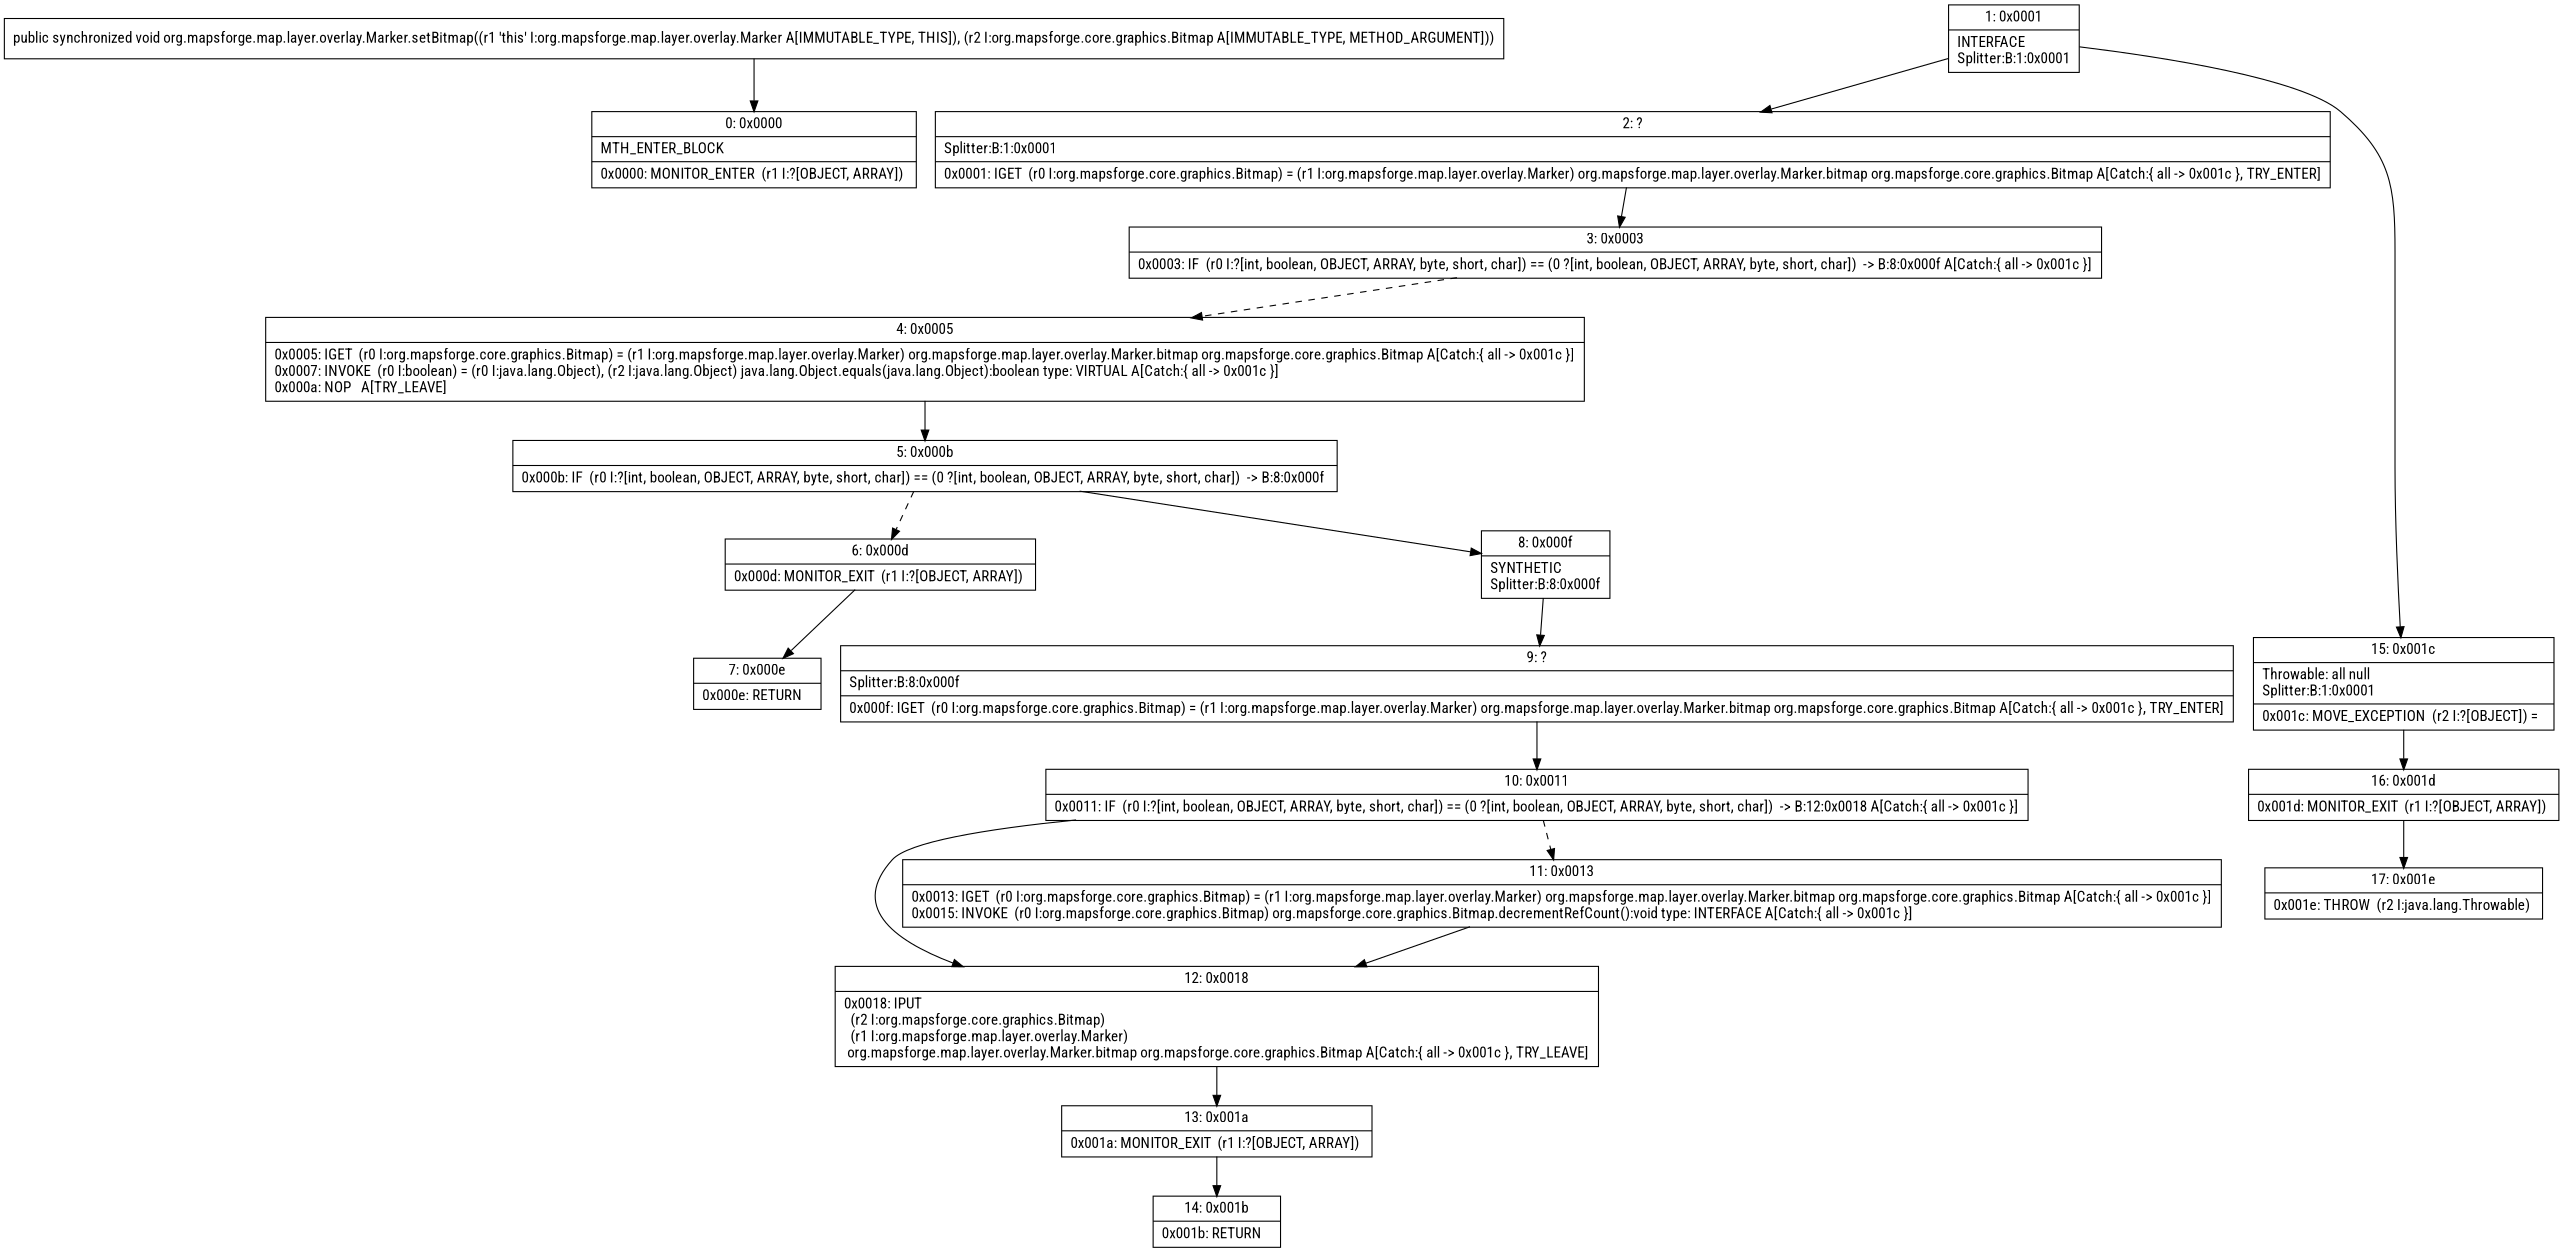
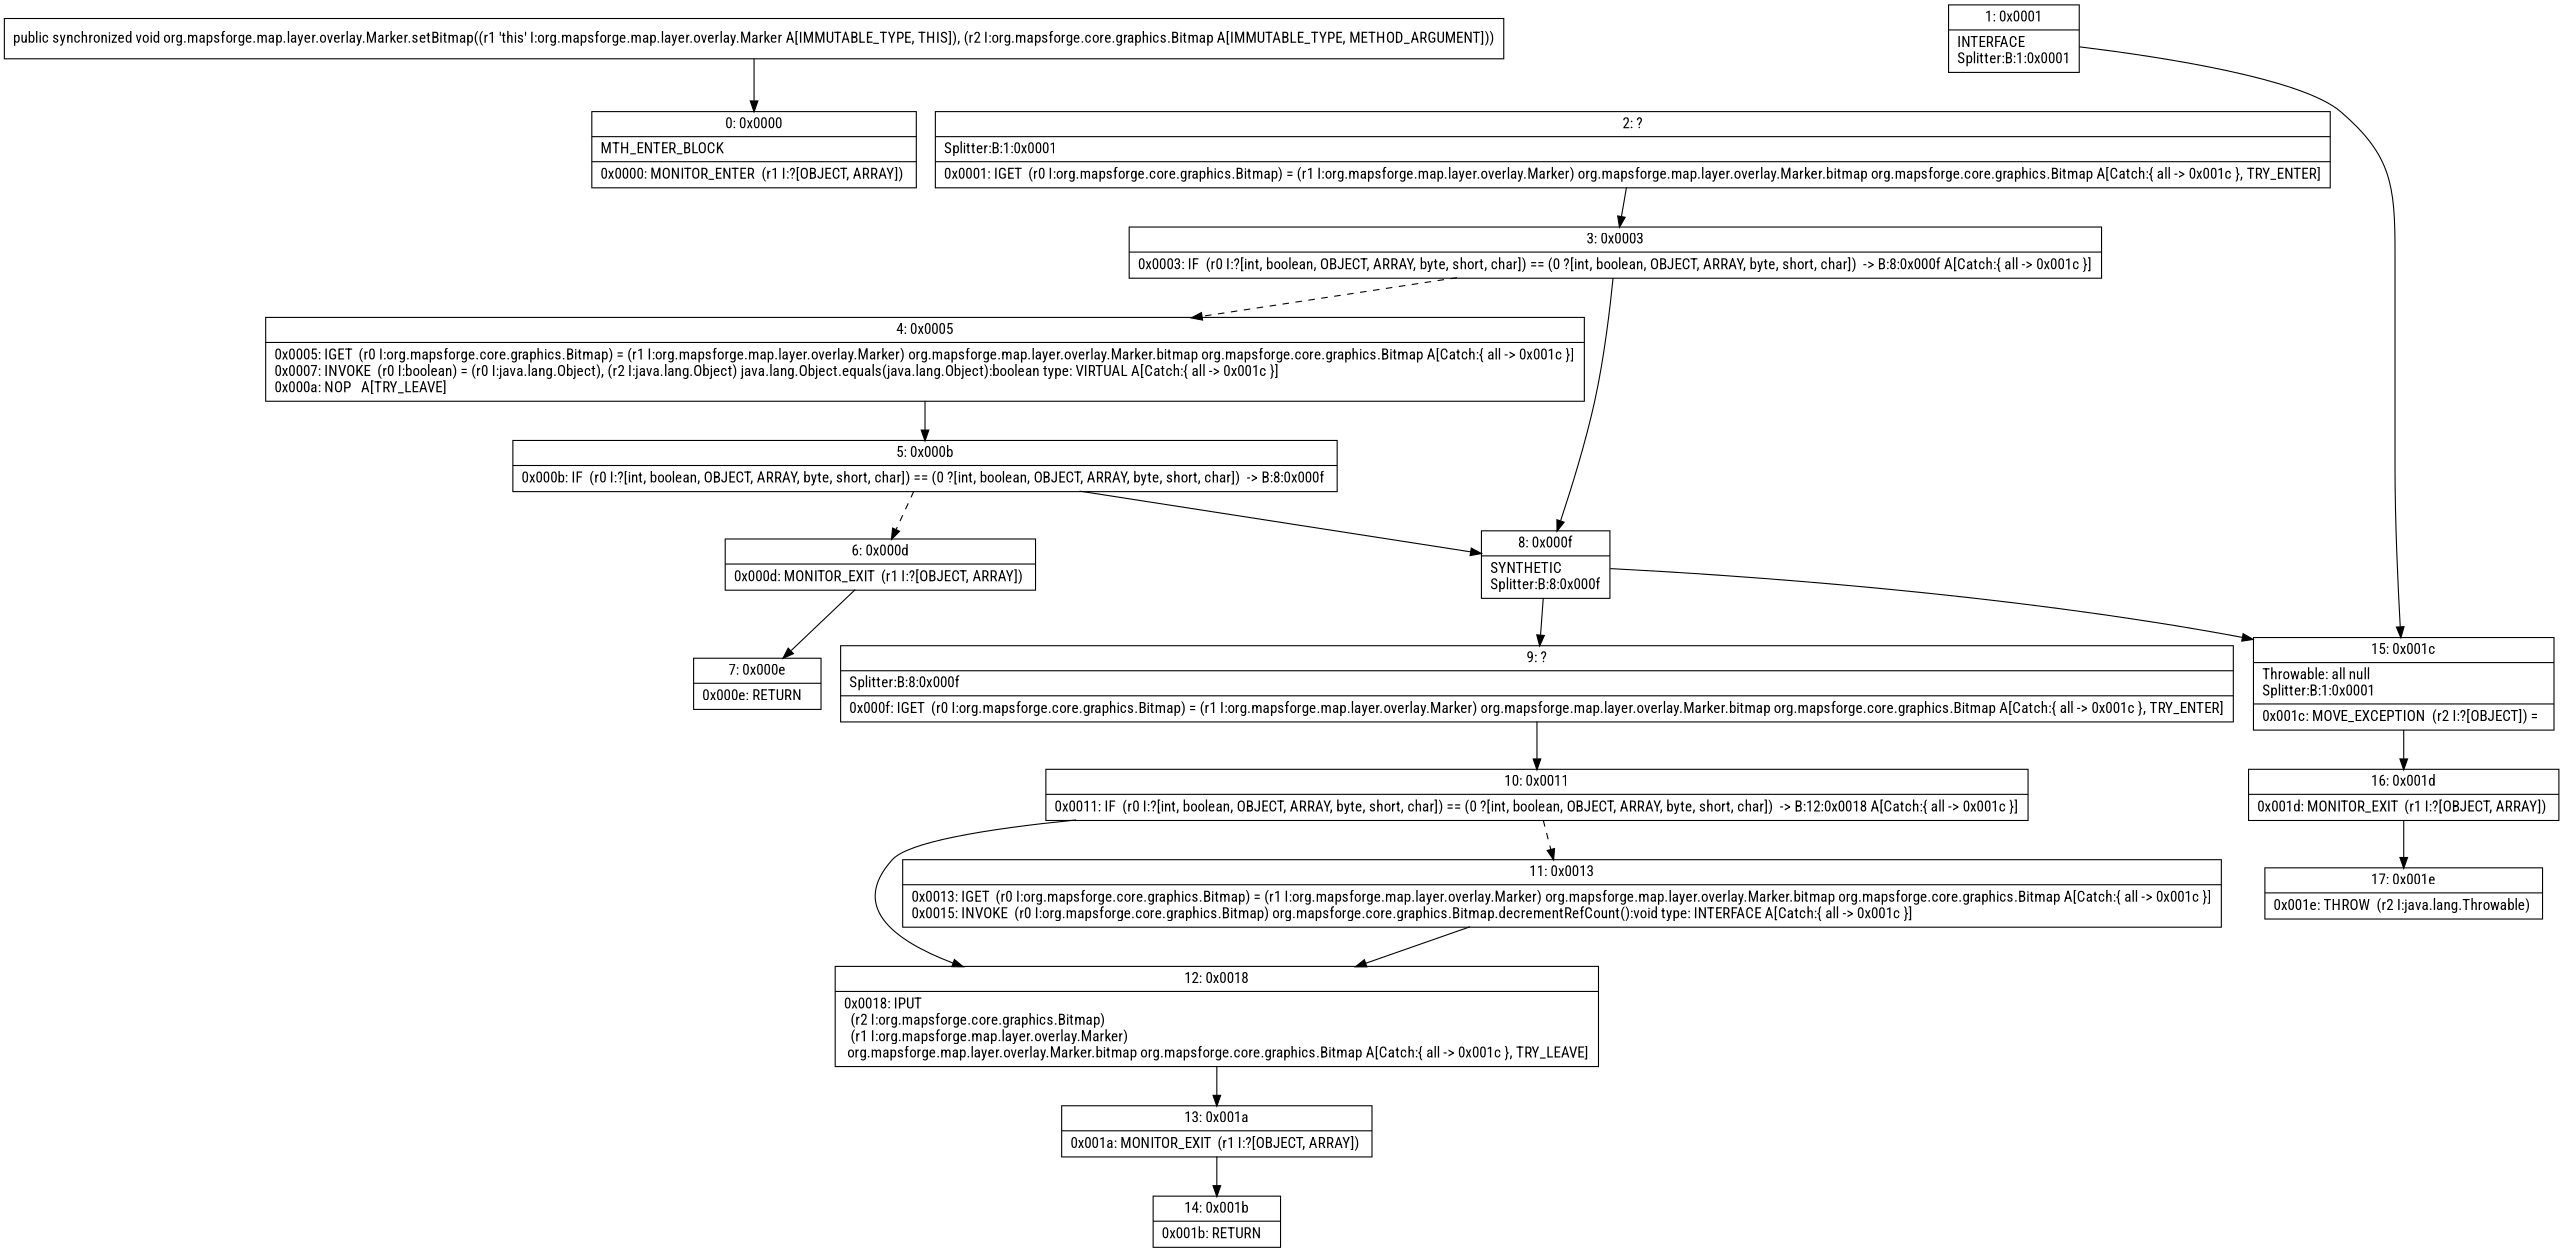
edge "1: 0x0001" -> "2: ?": removed
edge "3: 0x0003" -> "8: 0x000f": added
edge "8: 0x000f" -> "15: 0x001c": added
